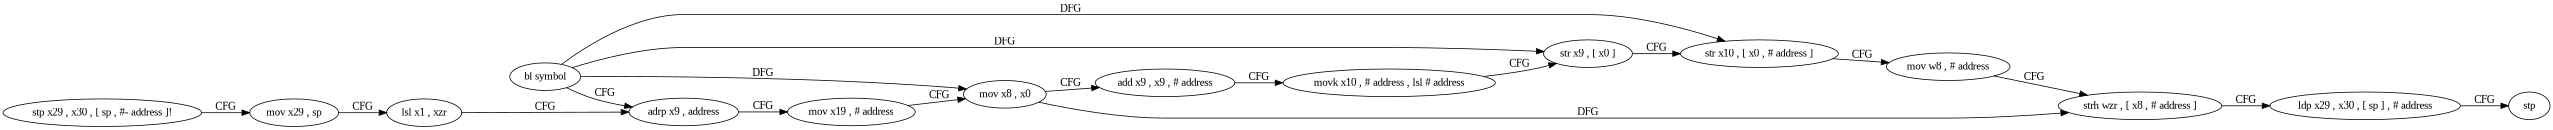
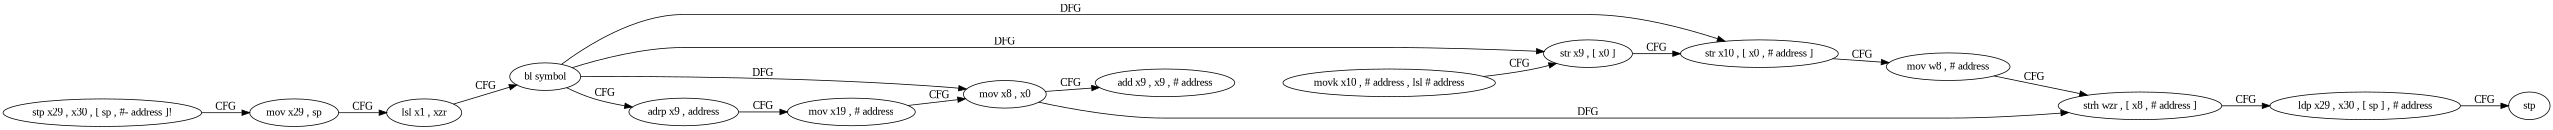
edge "add x9 , x9 , # address" -> "movk x10 , # address , lsl # address": removed, label "CFG"
edge "lsl x1 , xzr" -> "adrp x9 , address": now "lsl x1 , xzr" -> "bl symbol"
